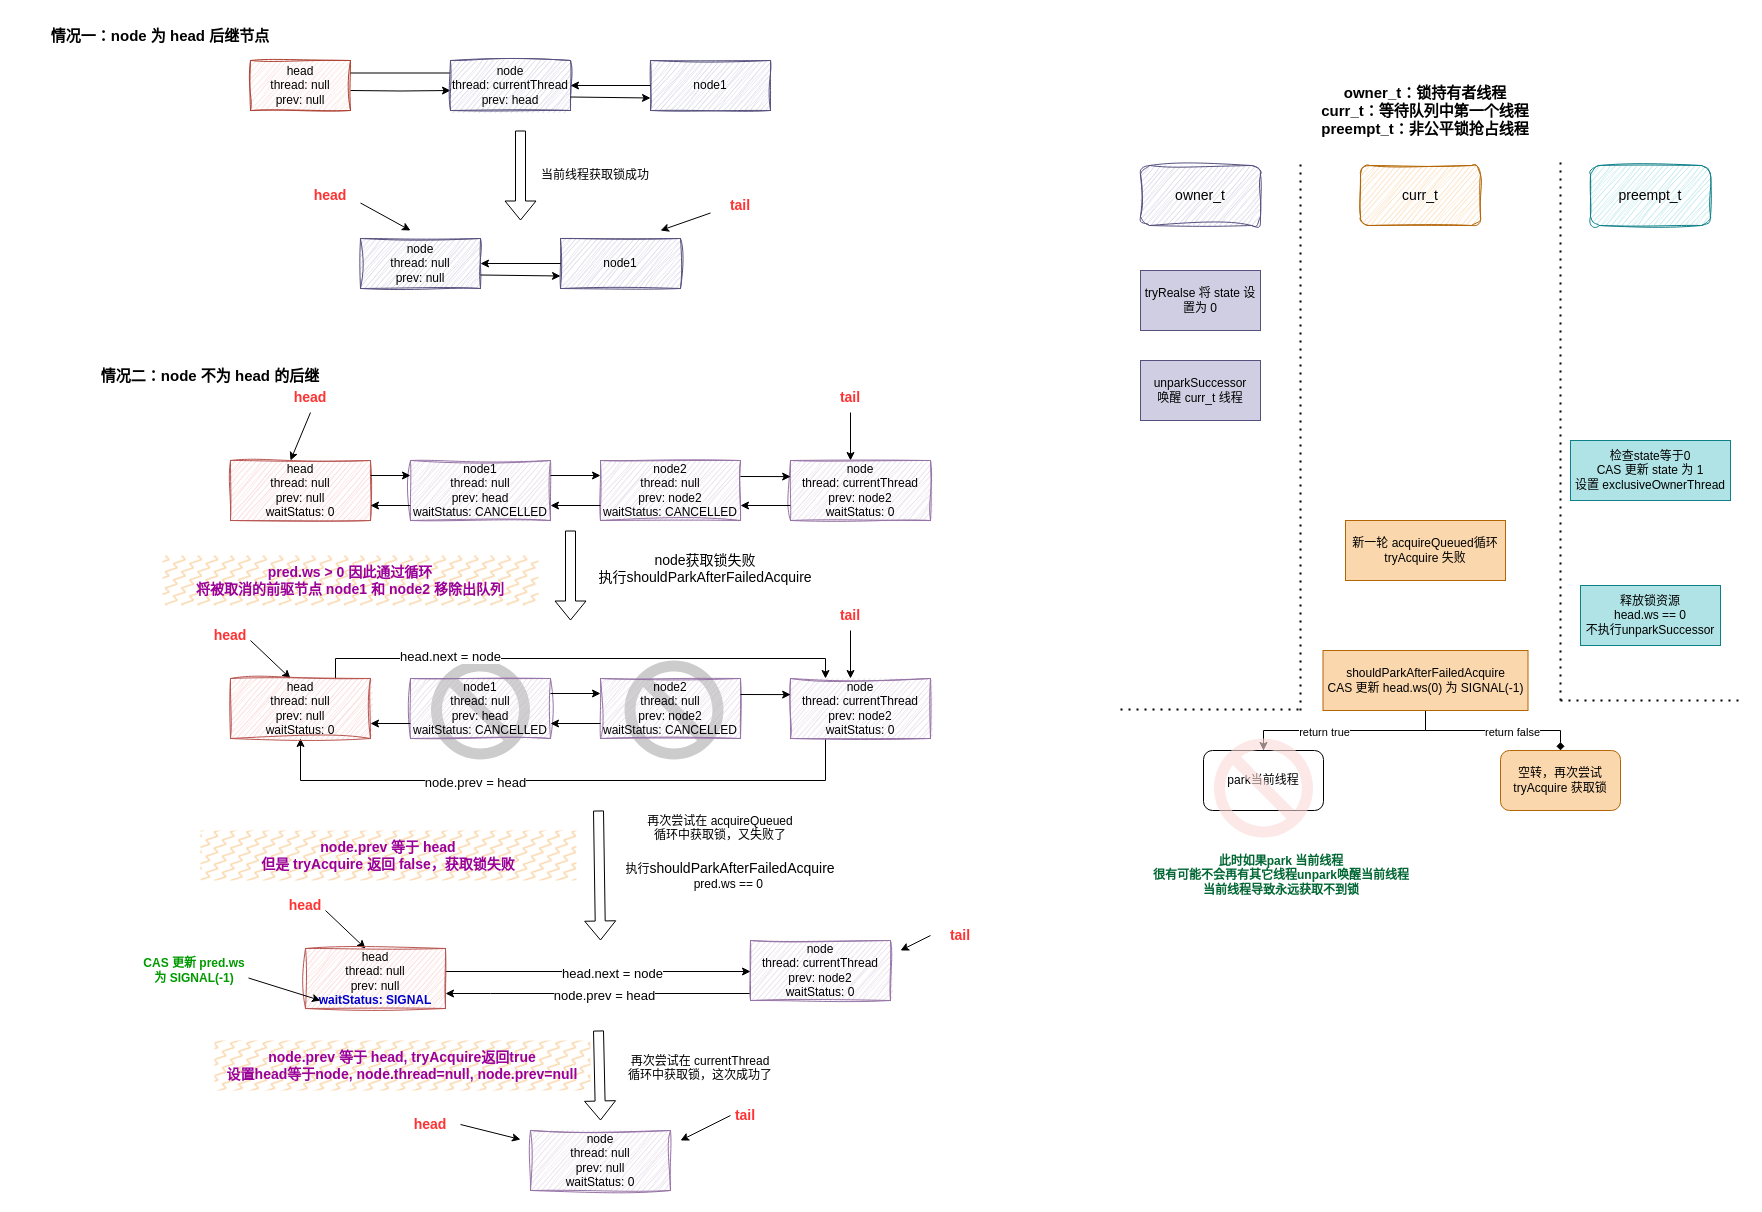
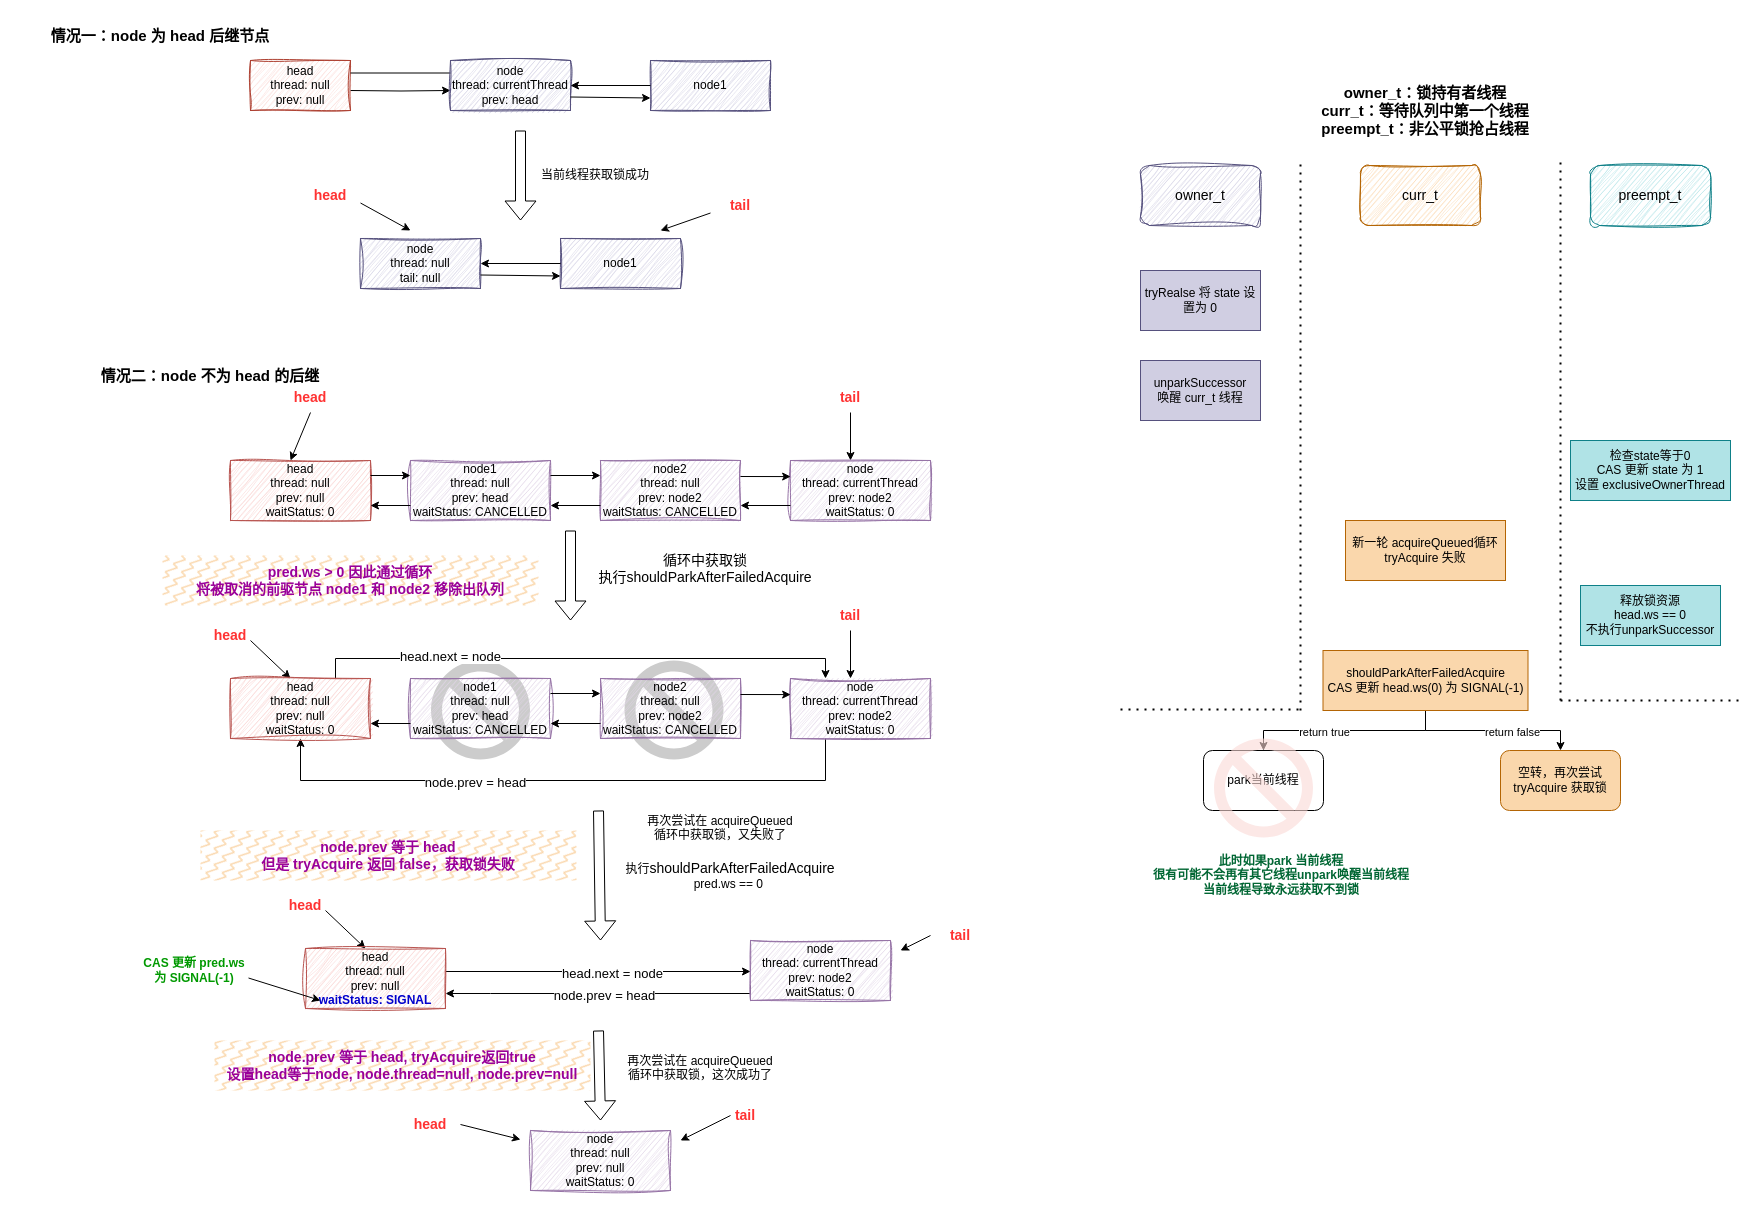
node "node thread: null prev: null": label "node thread: null prev: null" -> "node thread: null tail: null"
node "node获取锁失败执行shouldParkAfterFailedAcquire": label "node获取锁失败执行shouldParkAfterFailedAcquire" -> "循环中获取锁执行shouldParkAfterFailedAcquire"
edge "shouldParkAfterFailedAcquire CAS 更新 head.ws(0) 为 SIGNAL(-1)" -> "空转，再次尝试 tryAcquire 获取锁": arrowhead diamond -> classic
node "再次尝试在 currentThread 循环中获取锁，这次成功了": label "再次尝试在 currentThread 循环中获取锁，这次成功了" -> "再次尝试在 acquireQueued 循环中获取锁，这次成功了"
